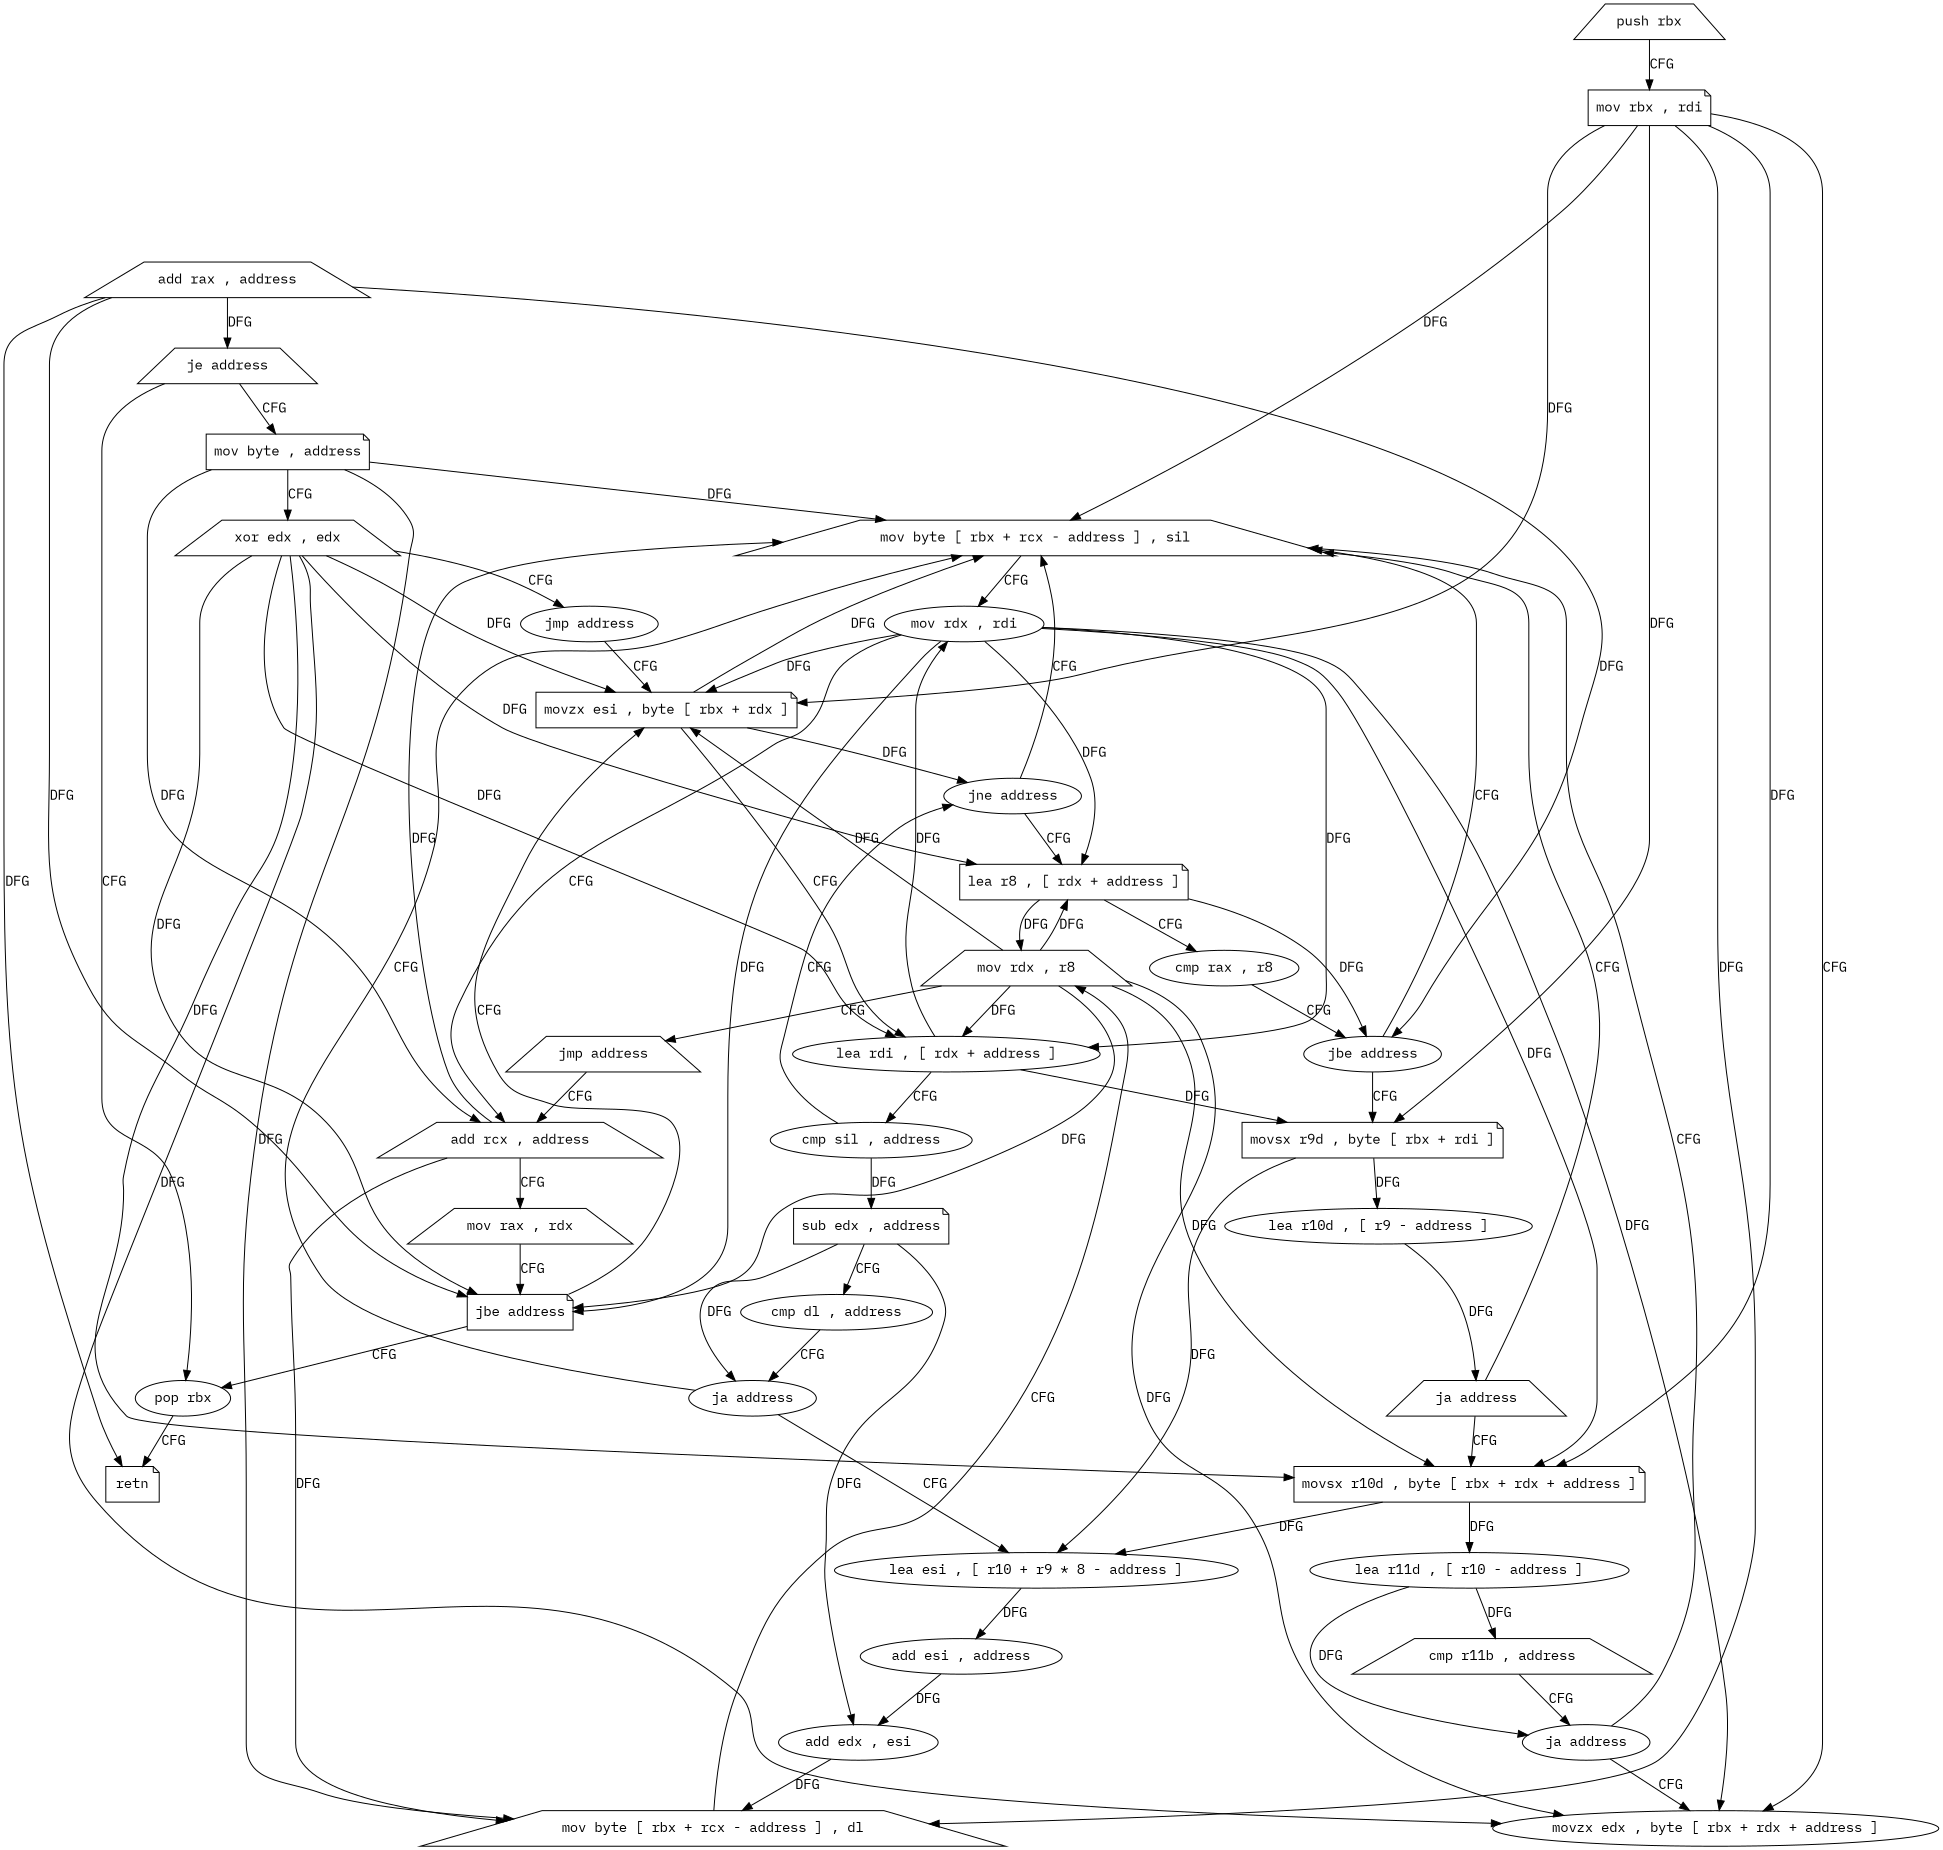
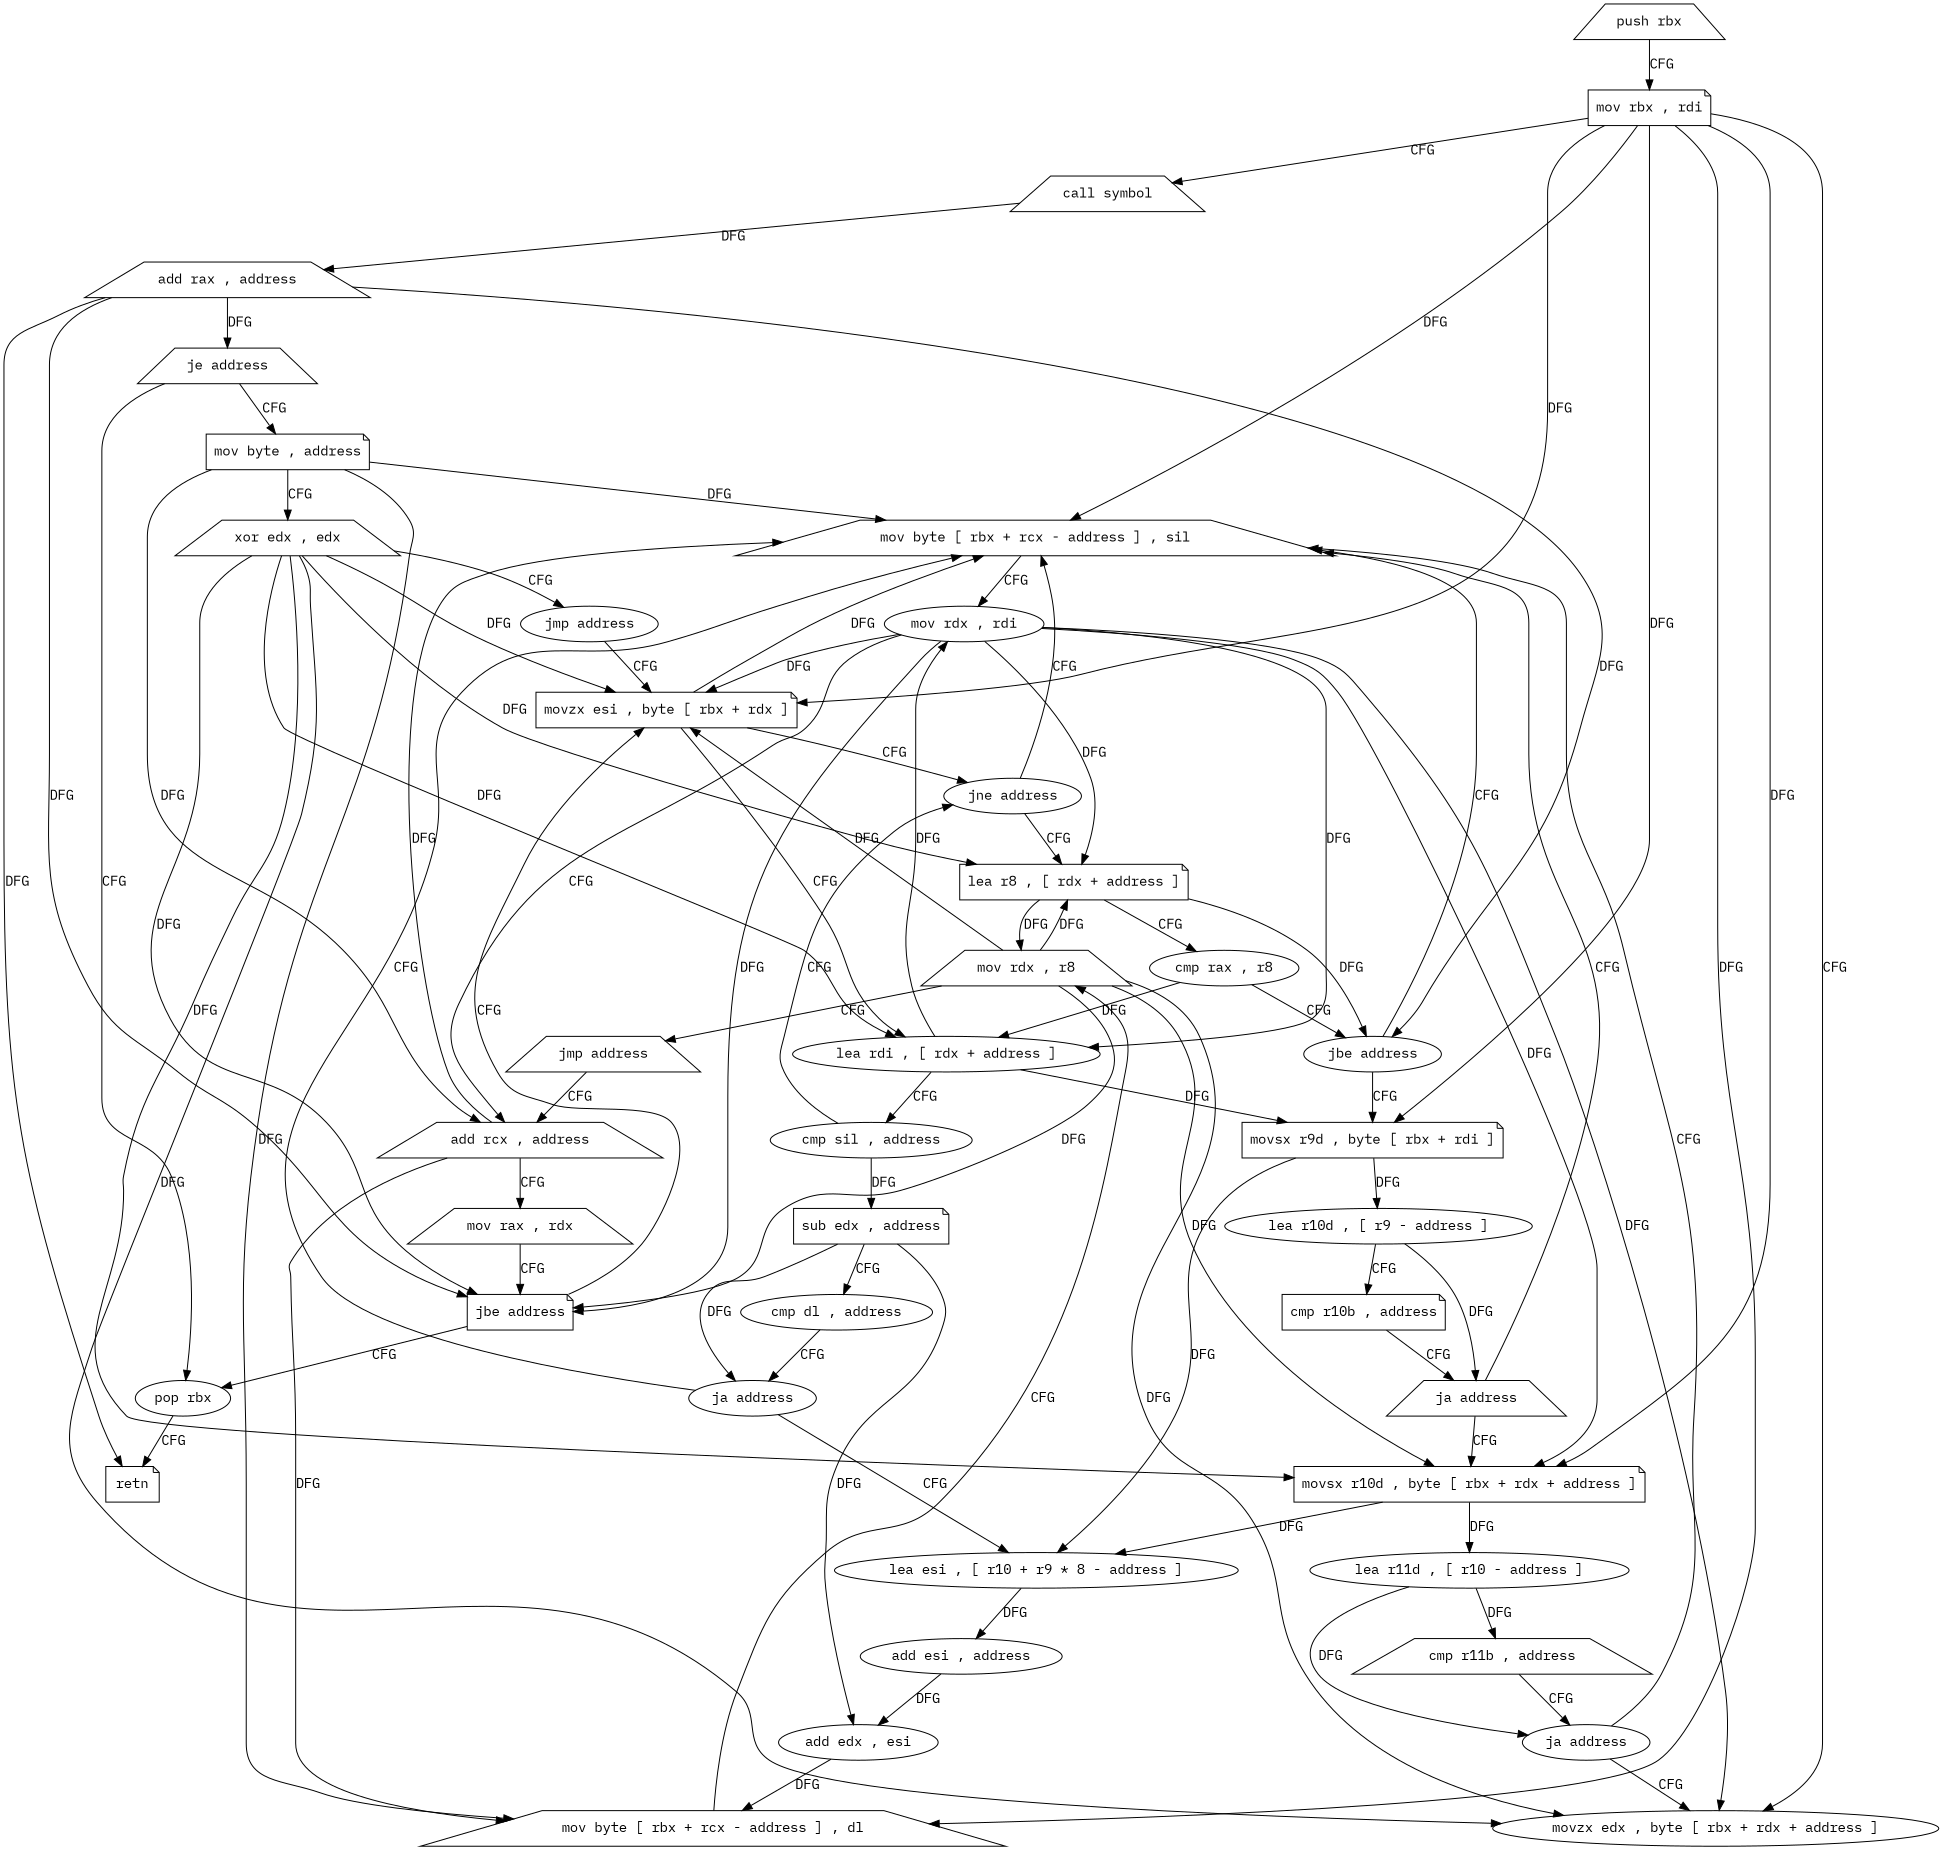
node "call symbol": added
edge "movzx esi , byte [ rbx + rdx ]" -> "jne address": label "DFG" -> "CFG"
edge "mov rdx , r8" -> "lea rdi , [ rdx + address ]": now "cmp rax , r8" -> "lea rdi , [ rdx + address ]"
node "cmp r10b , address": added
